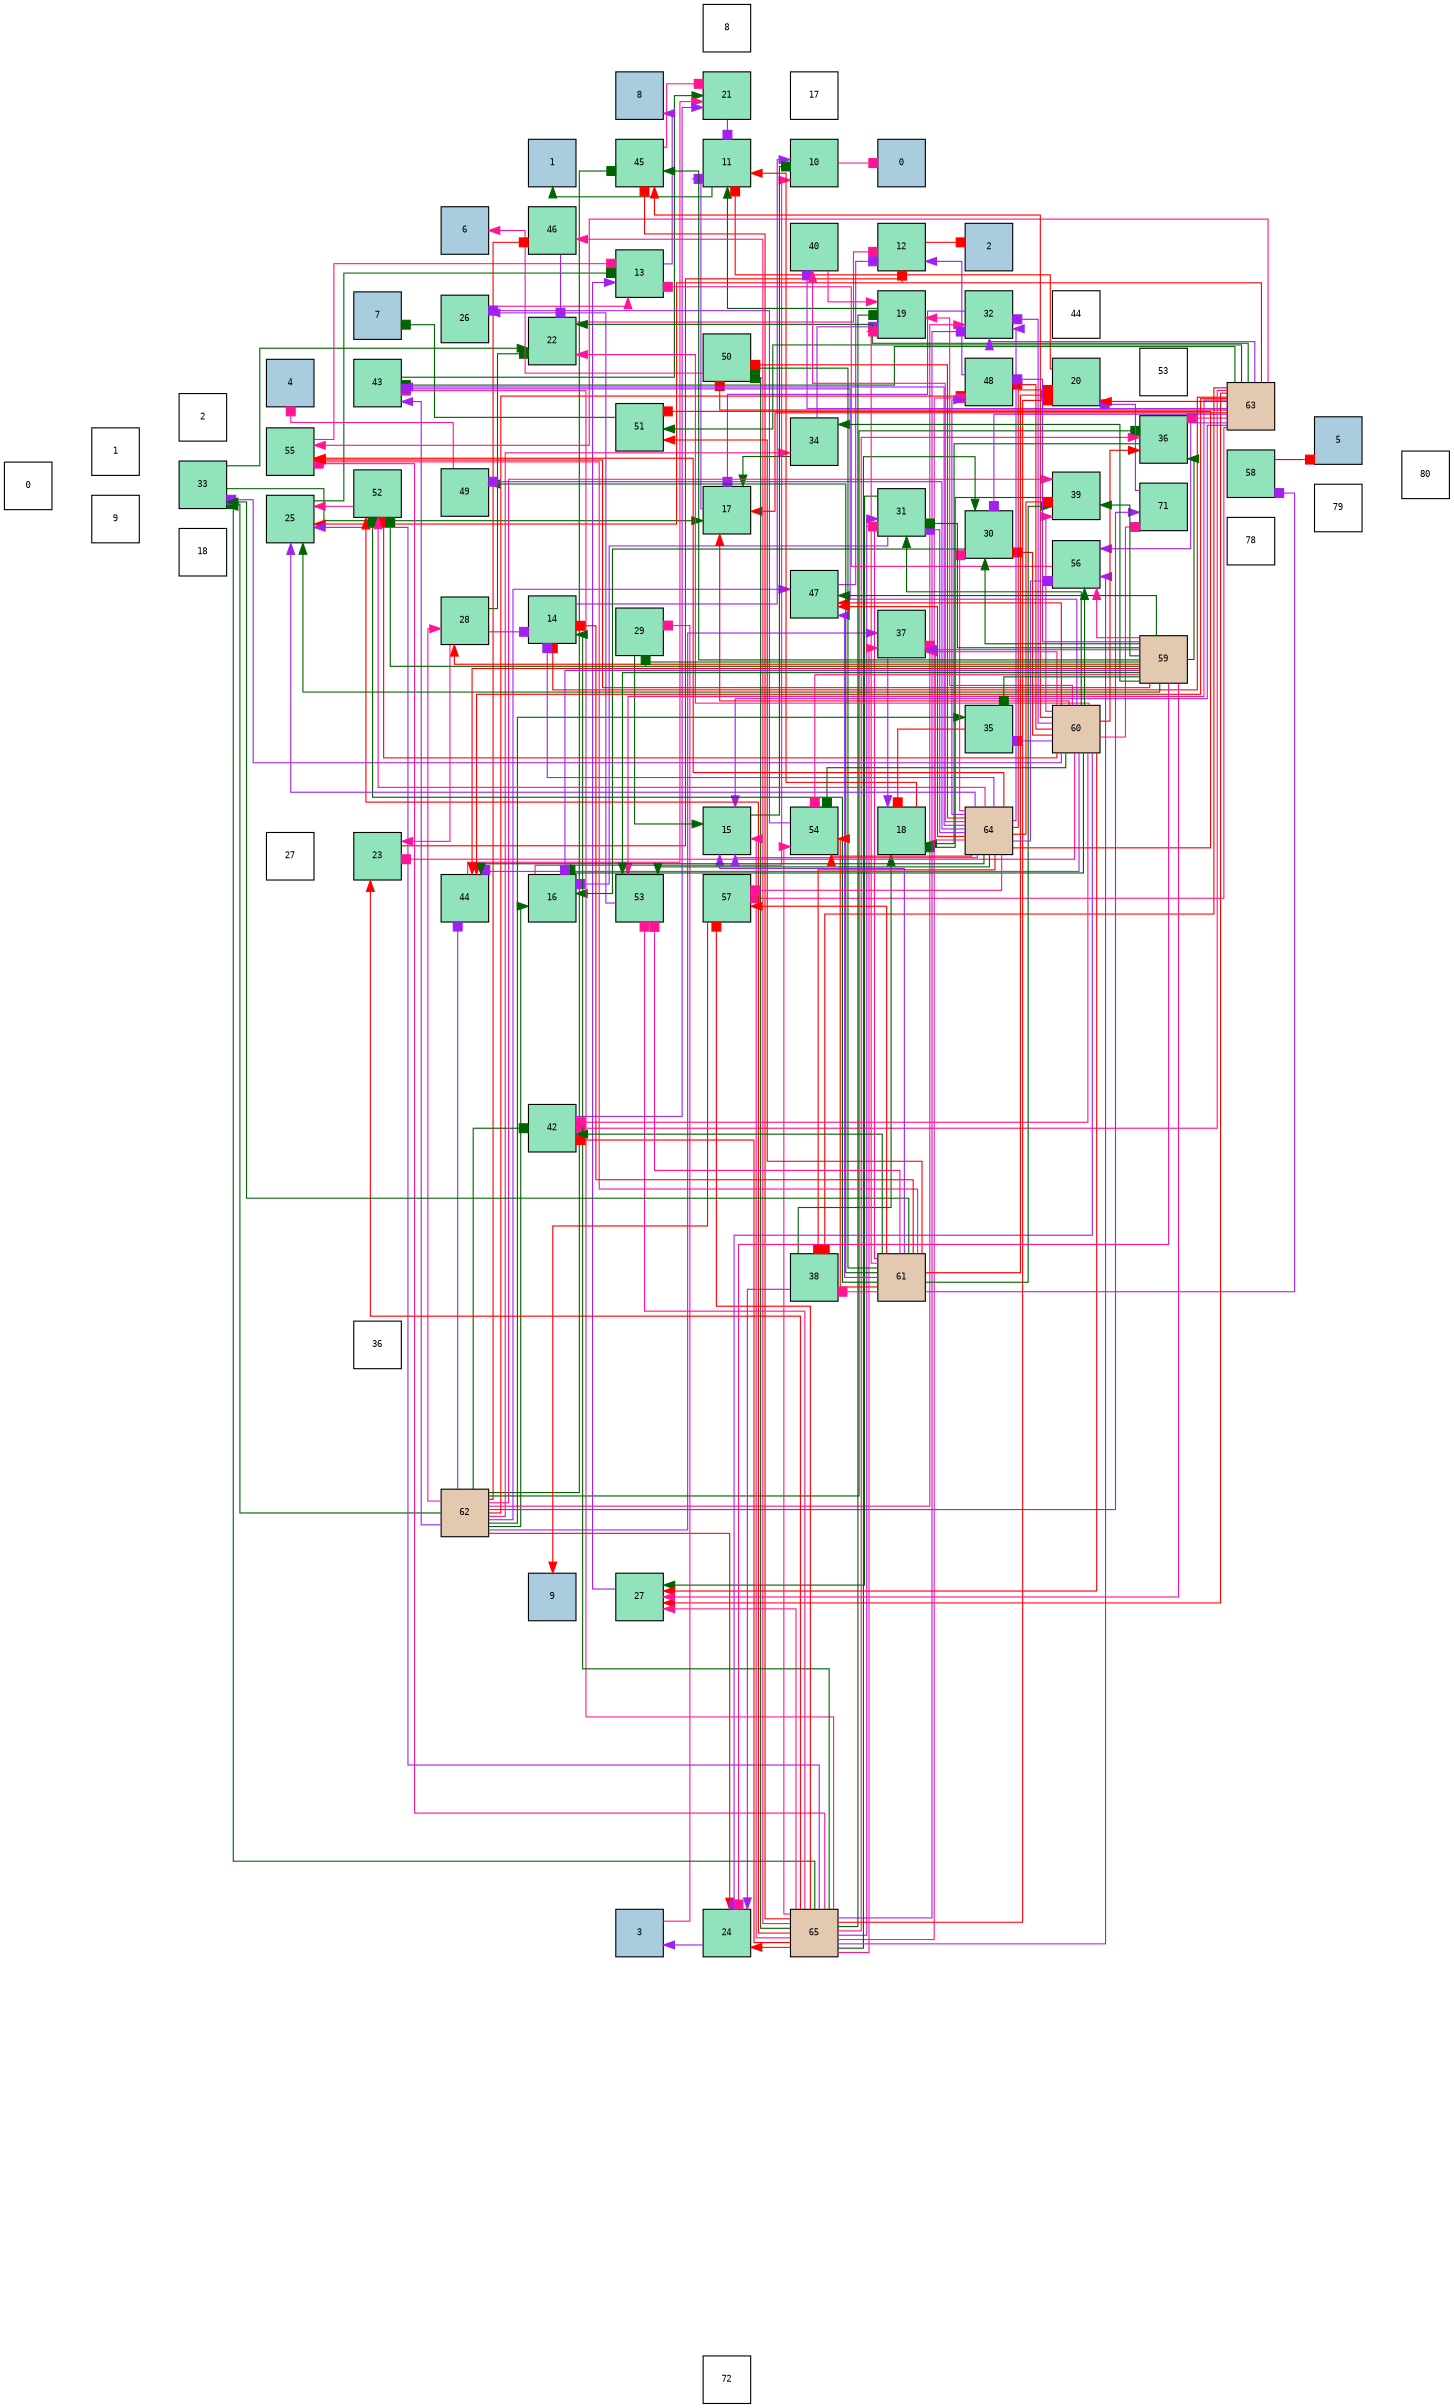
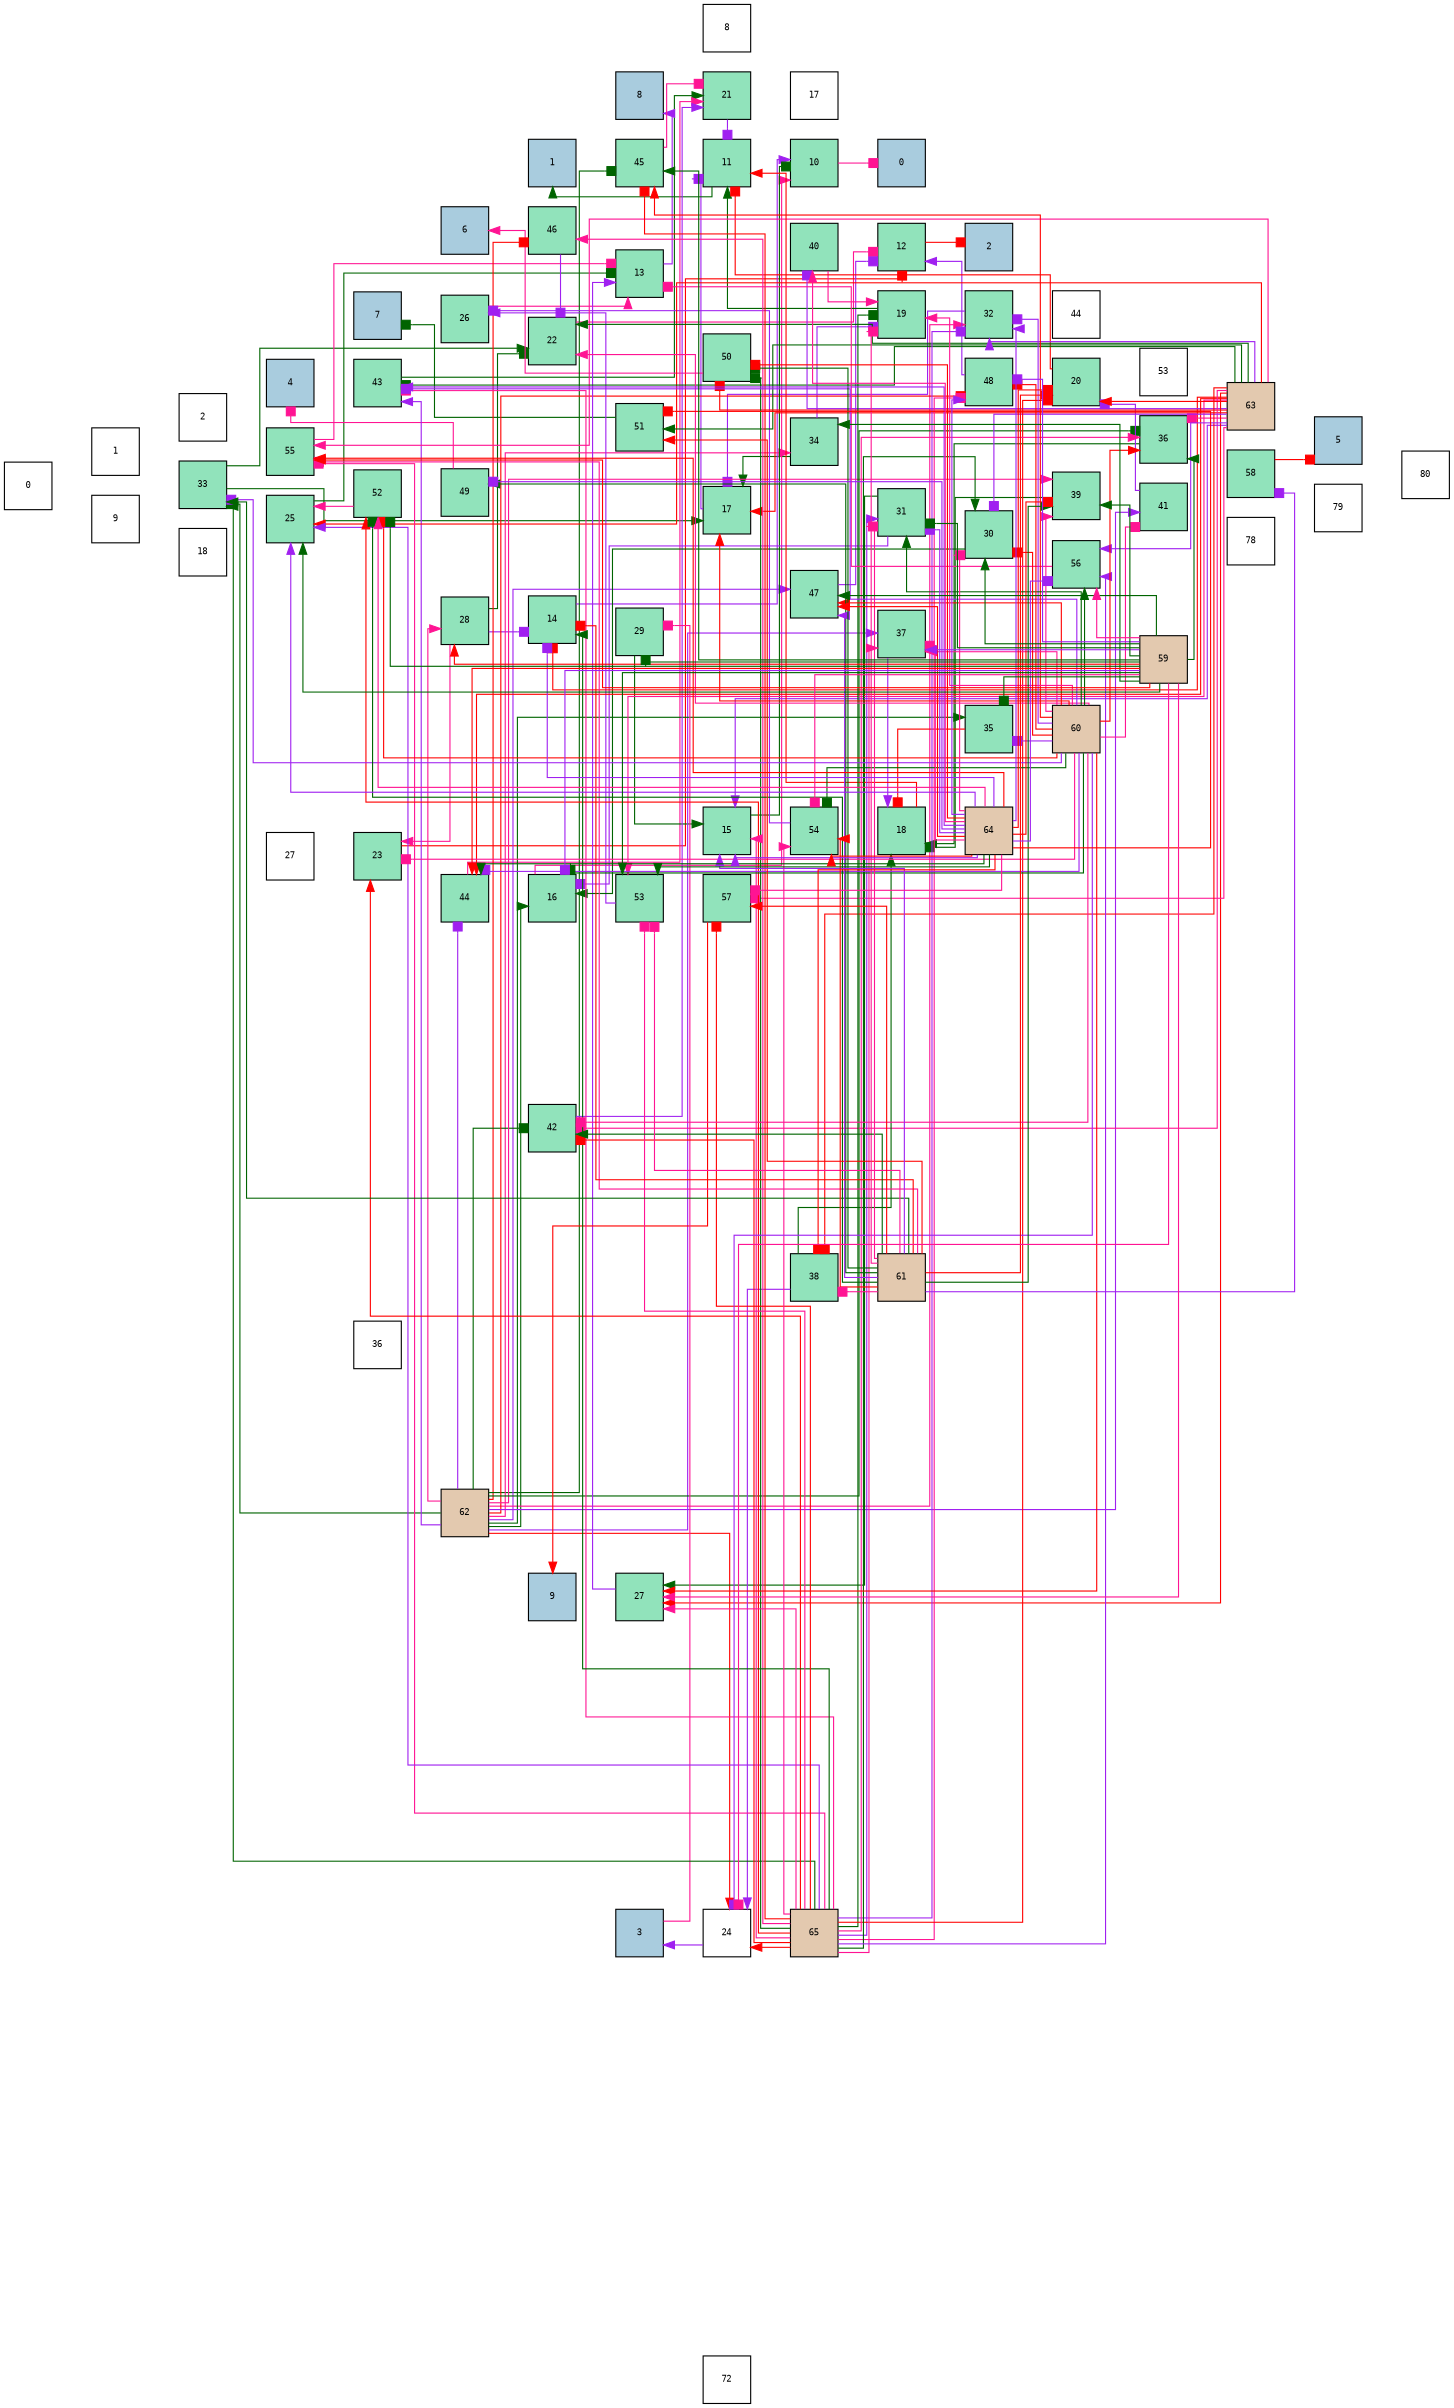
node "71": label "71" -> "41"
node "24": fillcolor #91e3bb -> #ffffff
